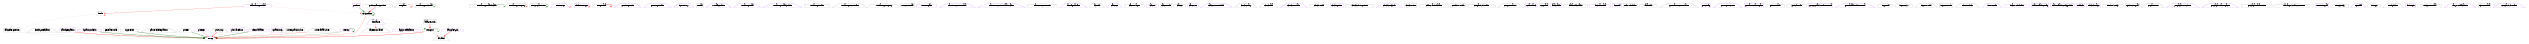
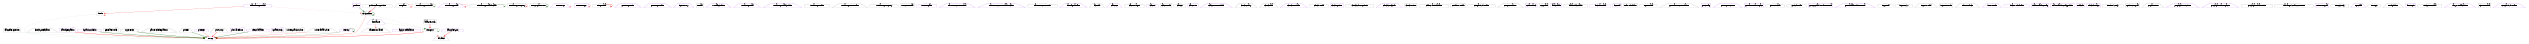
node "test_autogen_all": added
node "odefun_strrep2": label "odefun_strrep2" -> "test_strrep2"
node "dataField": label "dataField" -> "exportData"
